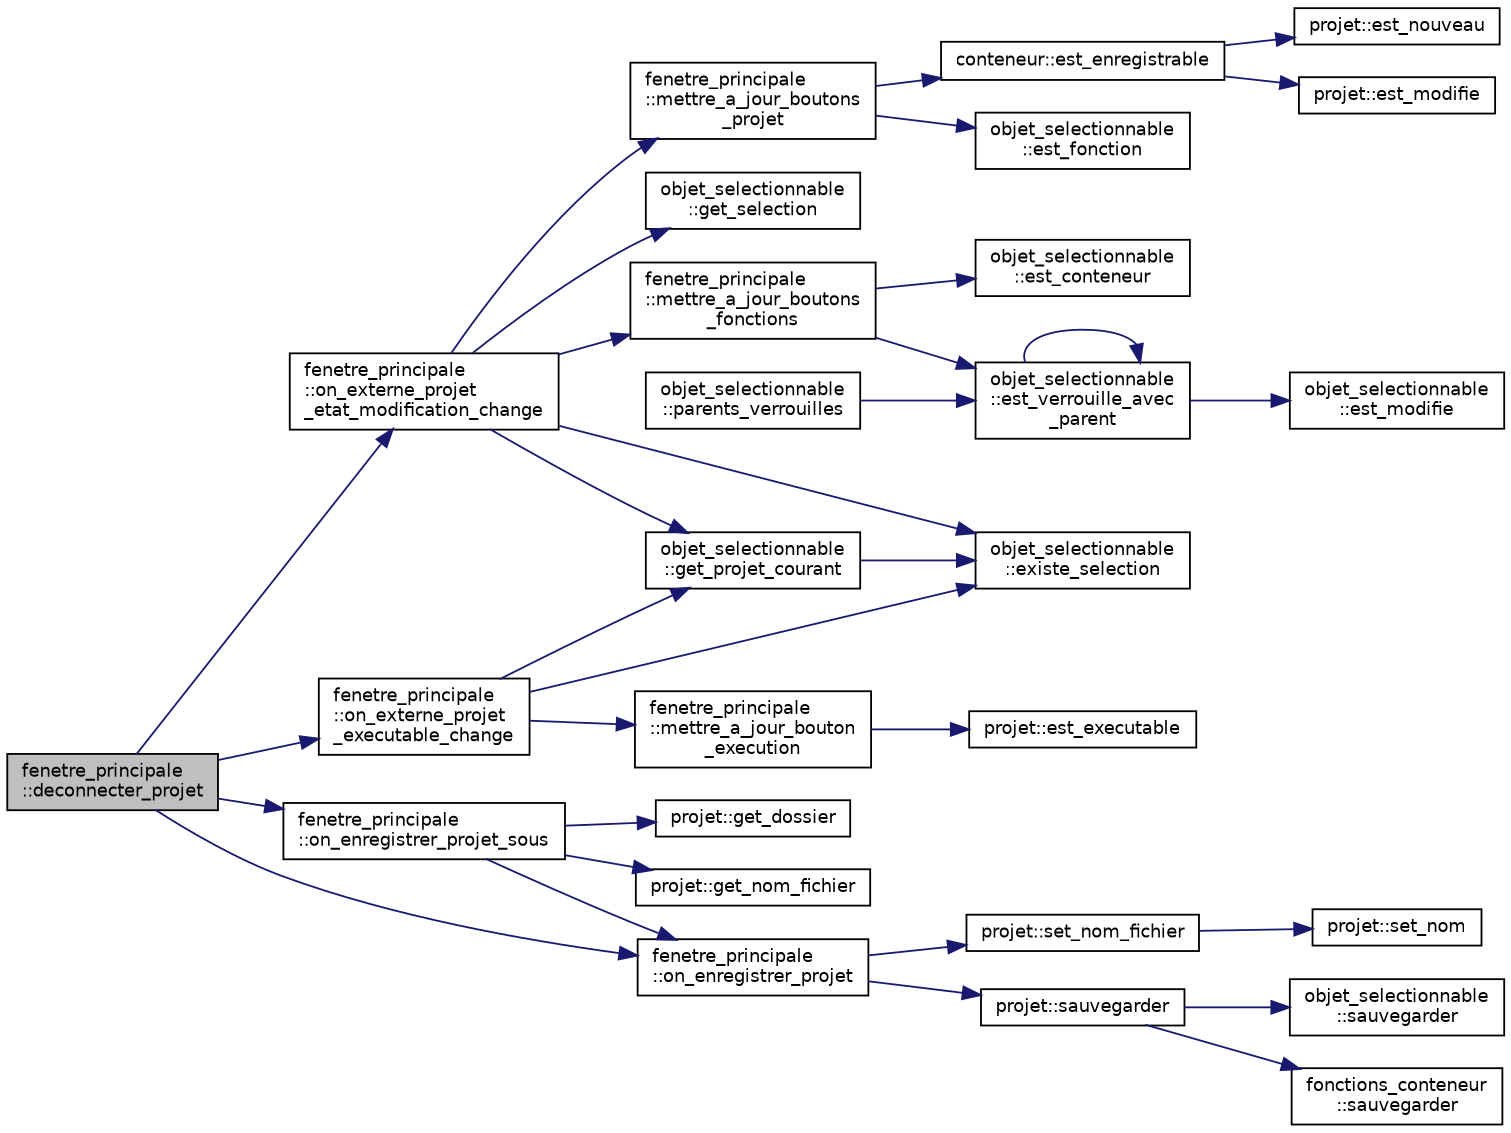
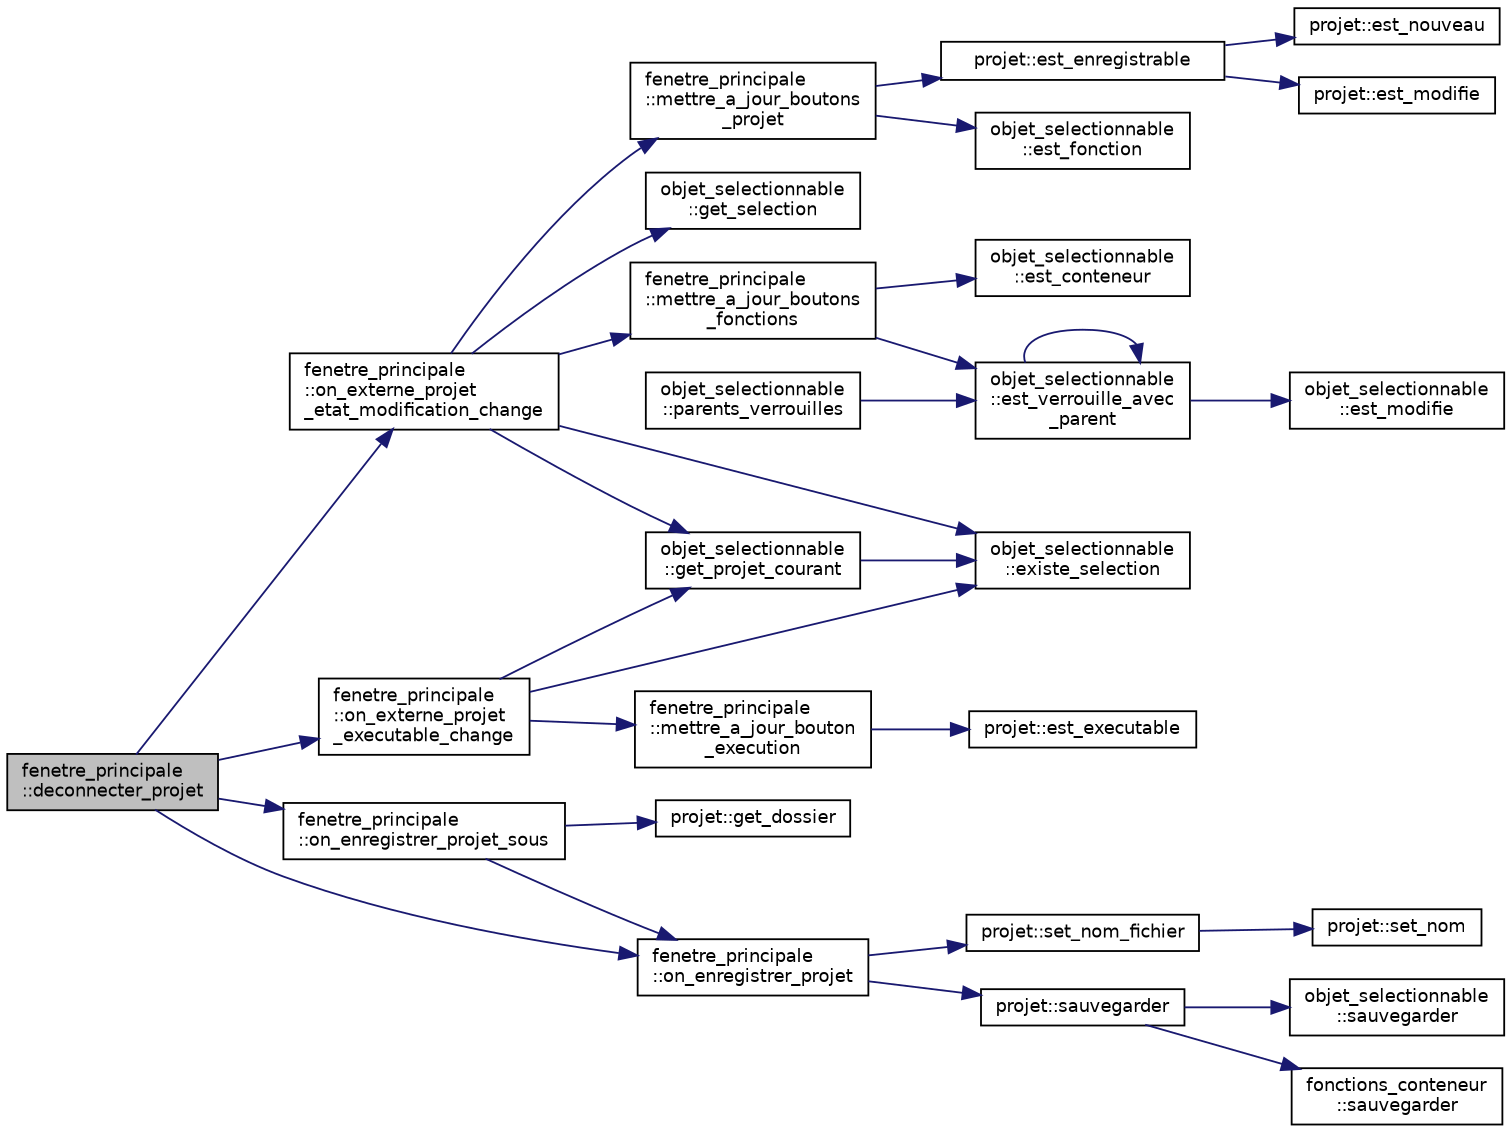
node "conteneur::est_enregistrable": label "conteneur::est_enregistrable" -> "projet::est_enregistrable"
node "projet::get_nom_fichier": removed
